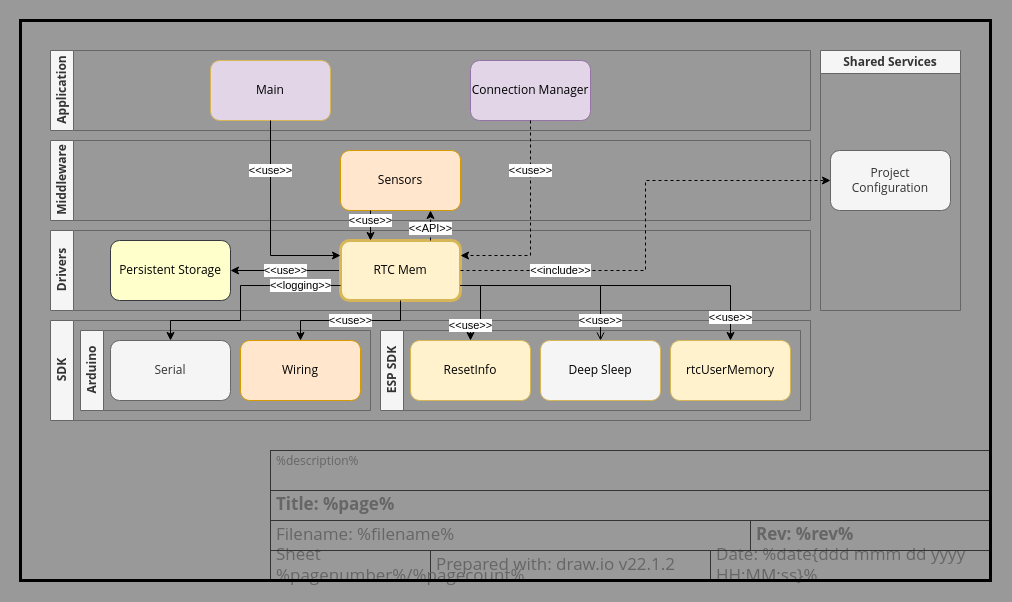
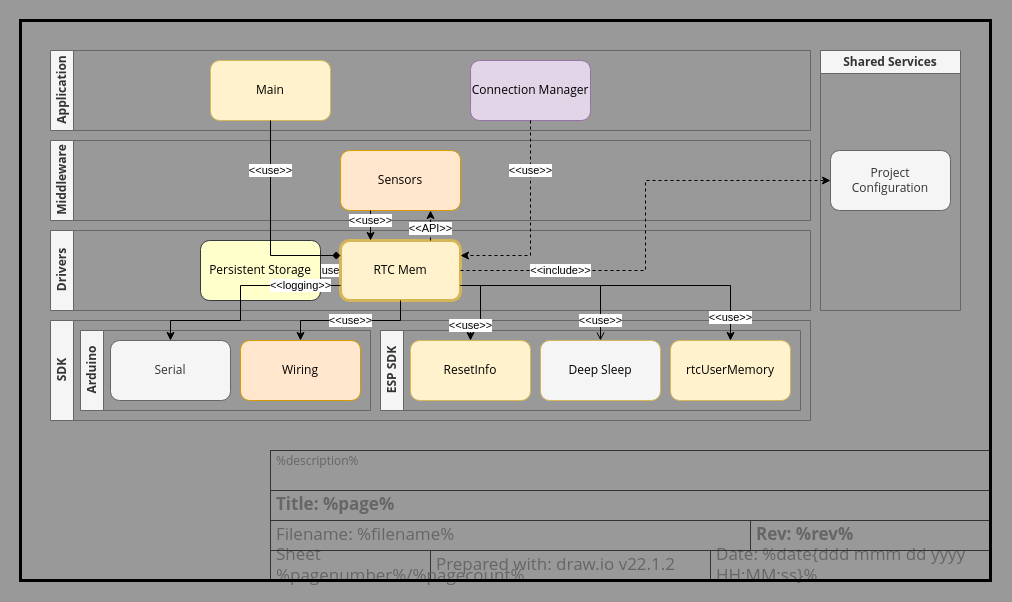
node "Main": fillcolor #e1d5e7 -> #fff2cc
edge "Main" -> "RTC Mem": arrowhead classic -> diamond
node "Persistent Storage": moved (171, 271) -> (261, 271)
